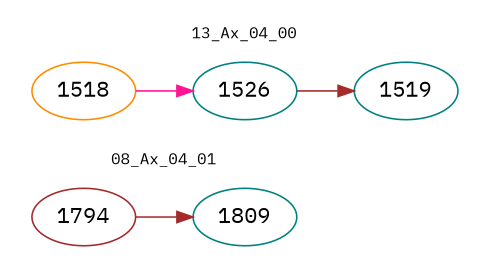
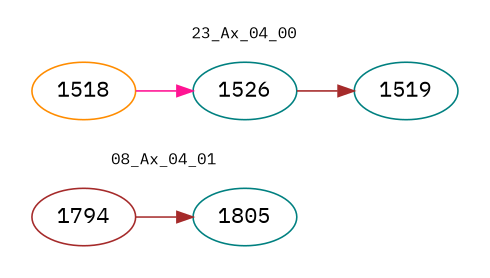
cluster "13_Ax_04_00": label "13_Ax_04_00" -> "23_Ax_04_00"
node "1809": label "1809" -> "1805"
